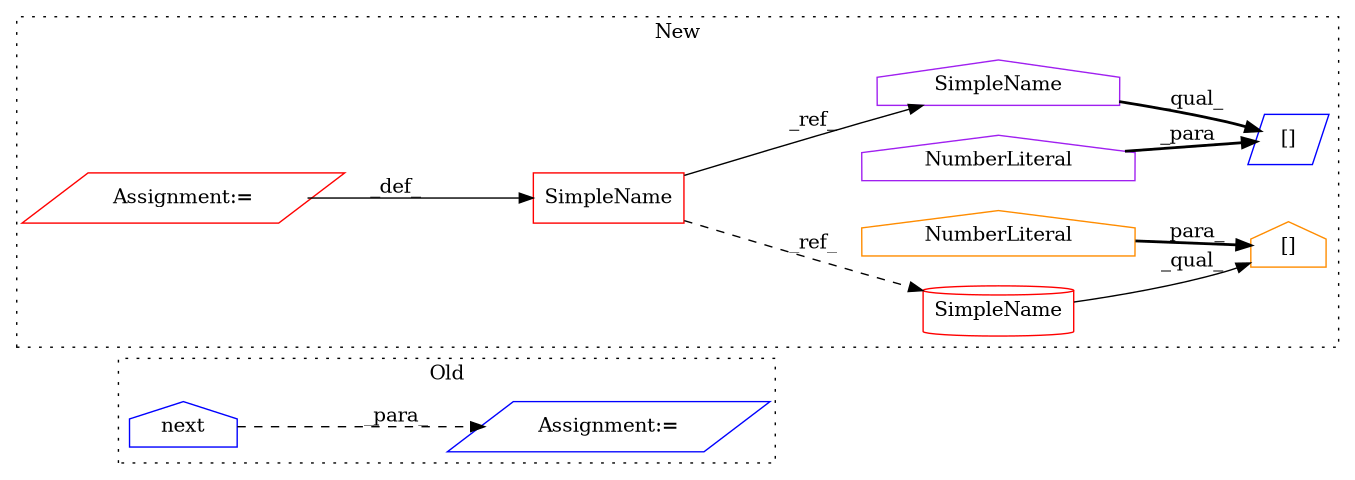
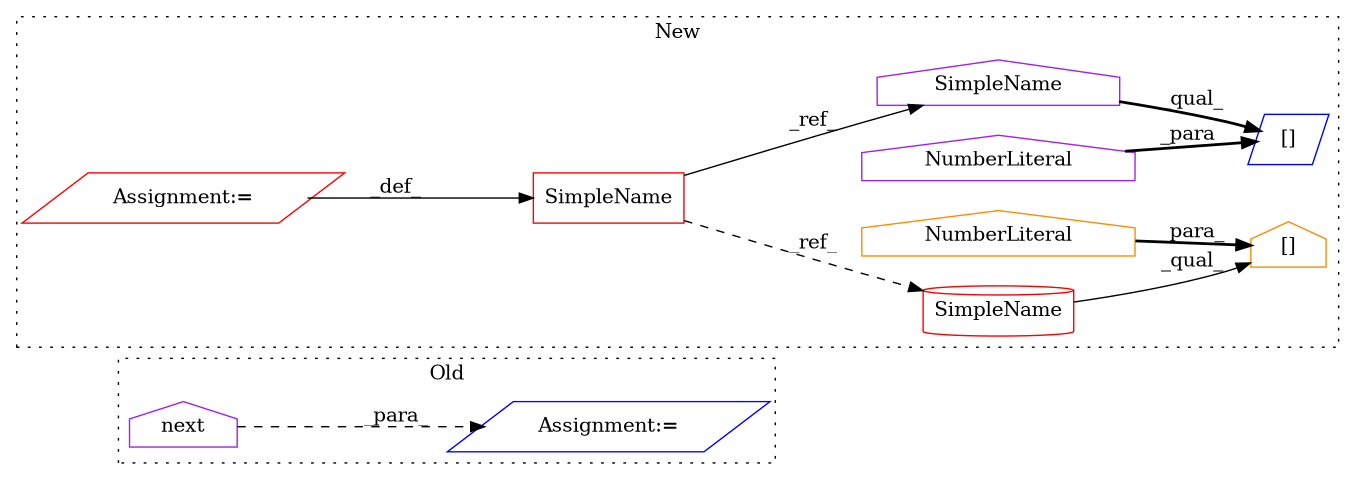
node "next": color blue -> purple
